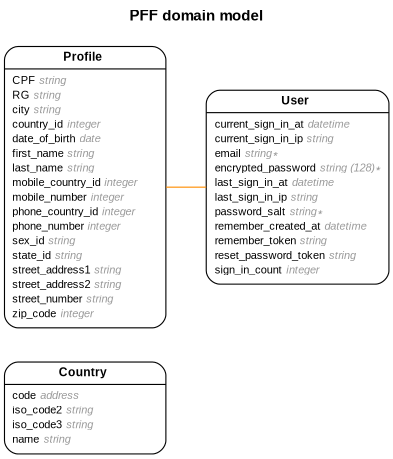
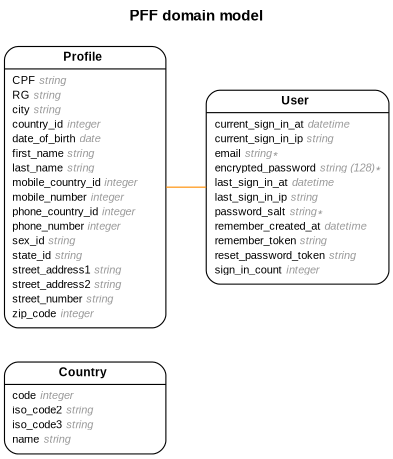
node "Country": text "address" -> "integer"
